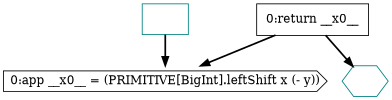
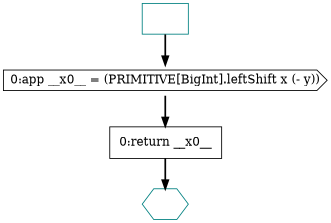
edge "0:return __x0__" -> "0:app __x0__ = (PRIMITIVE[BigInt].leftShift x (- y))": reversed
